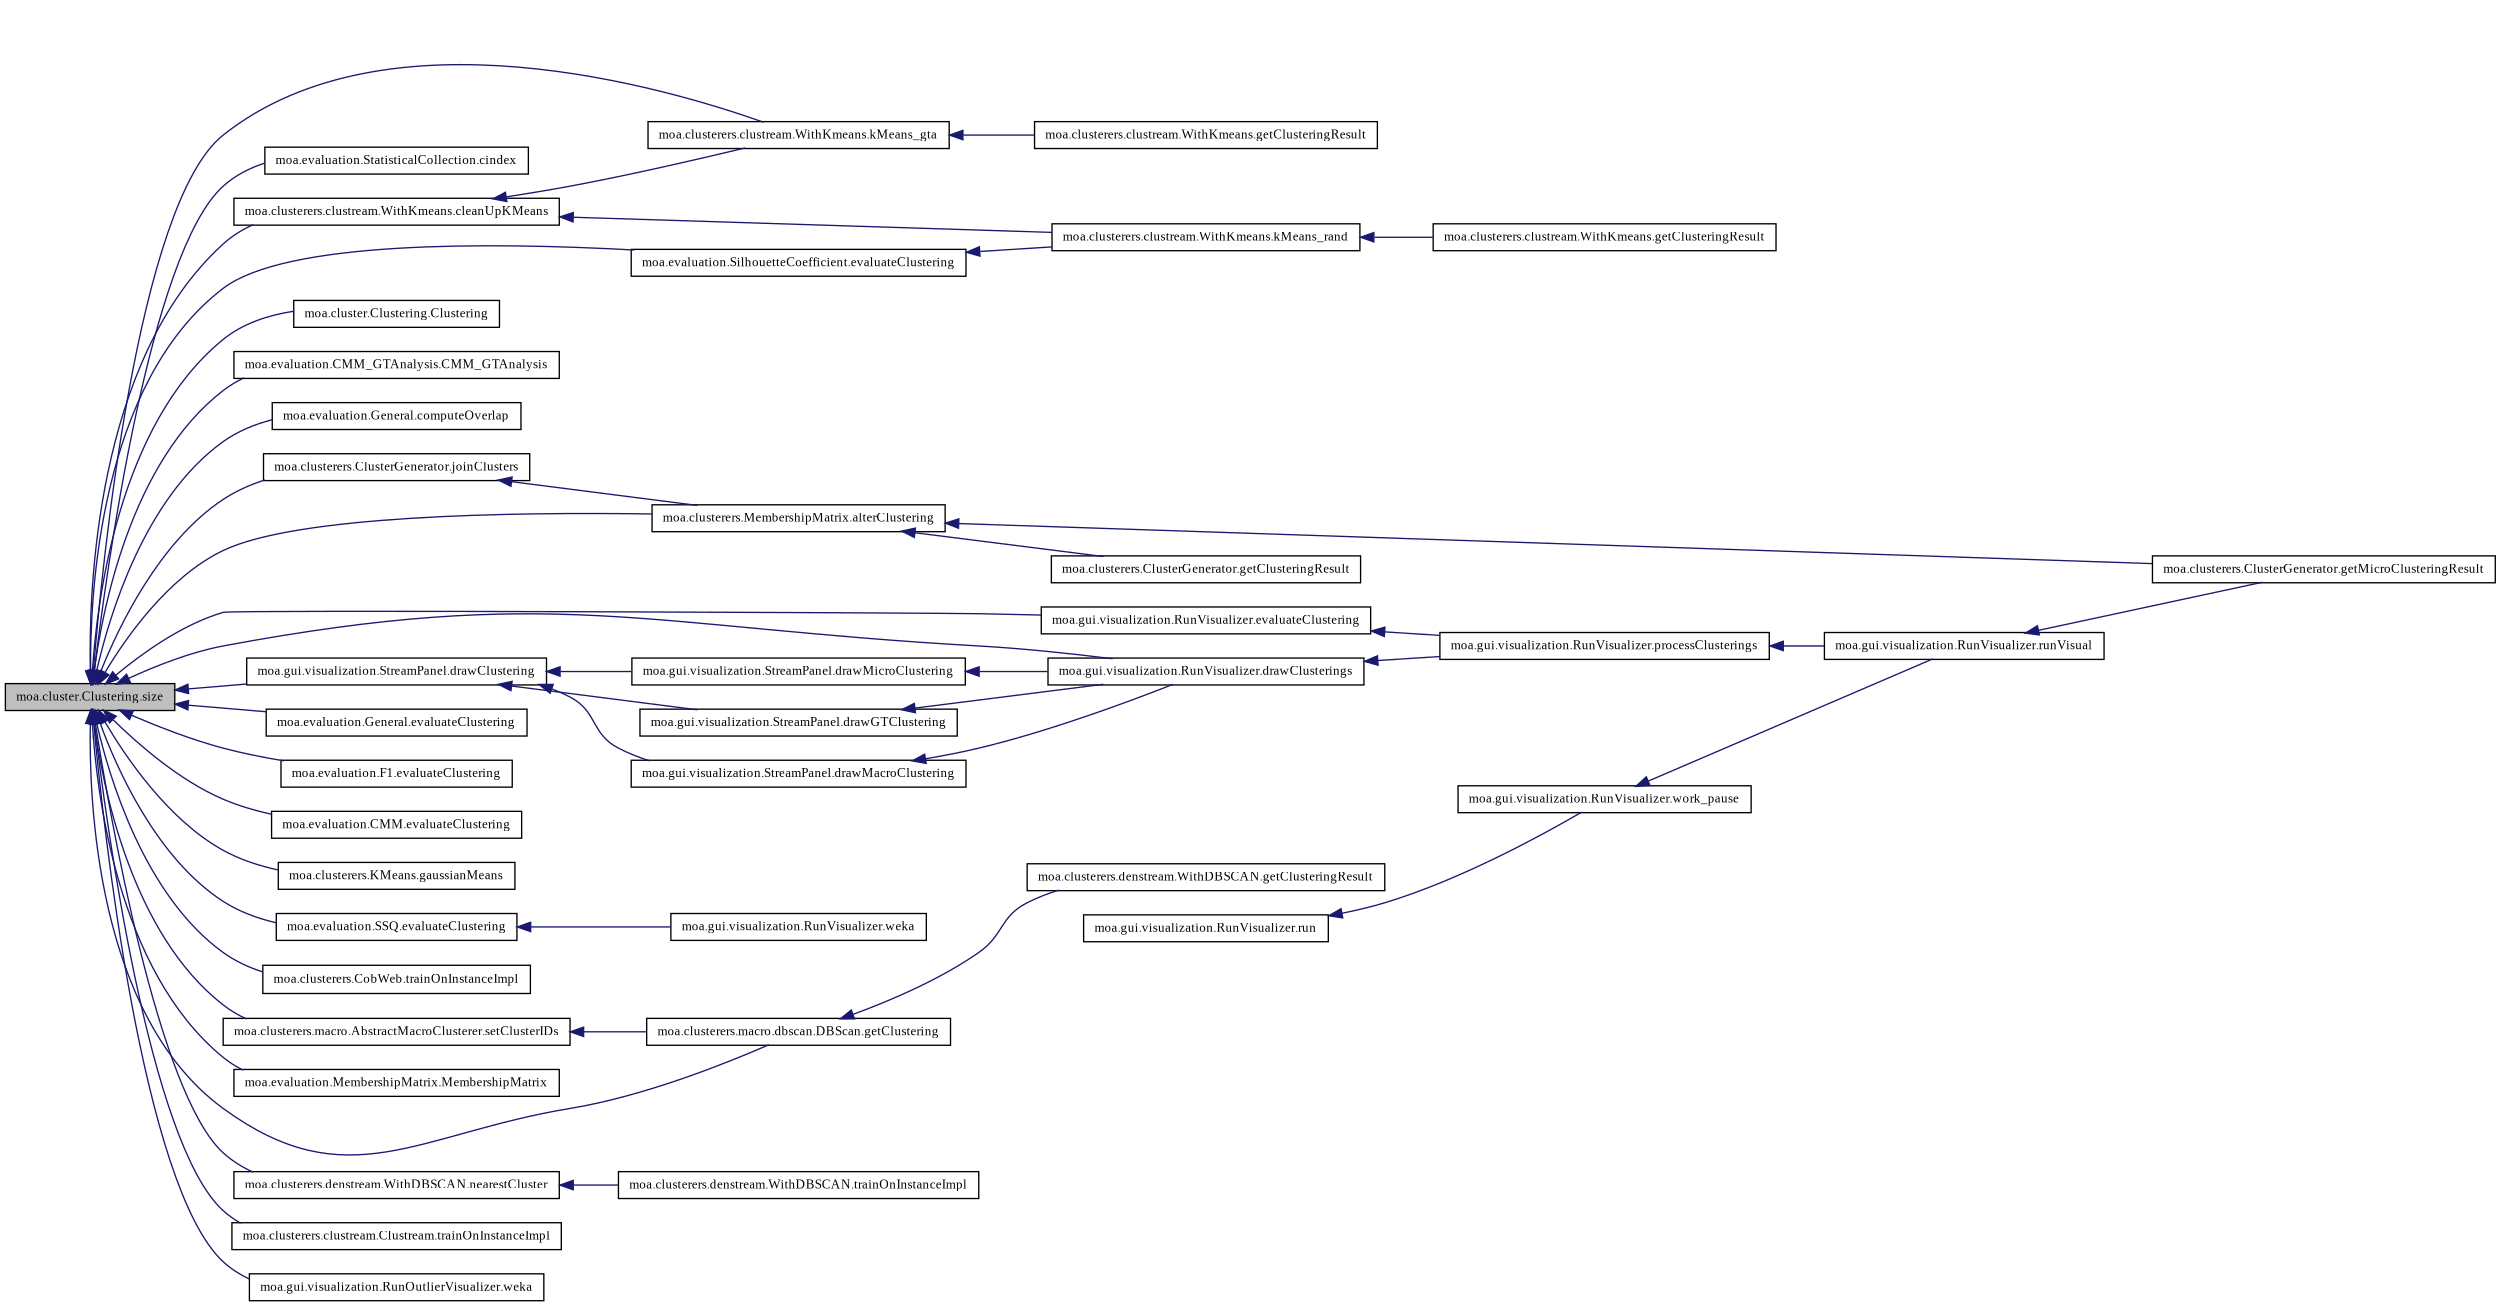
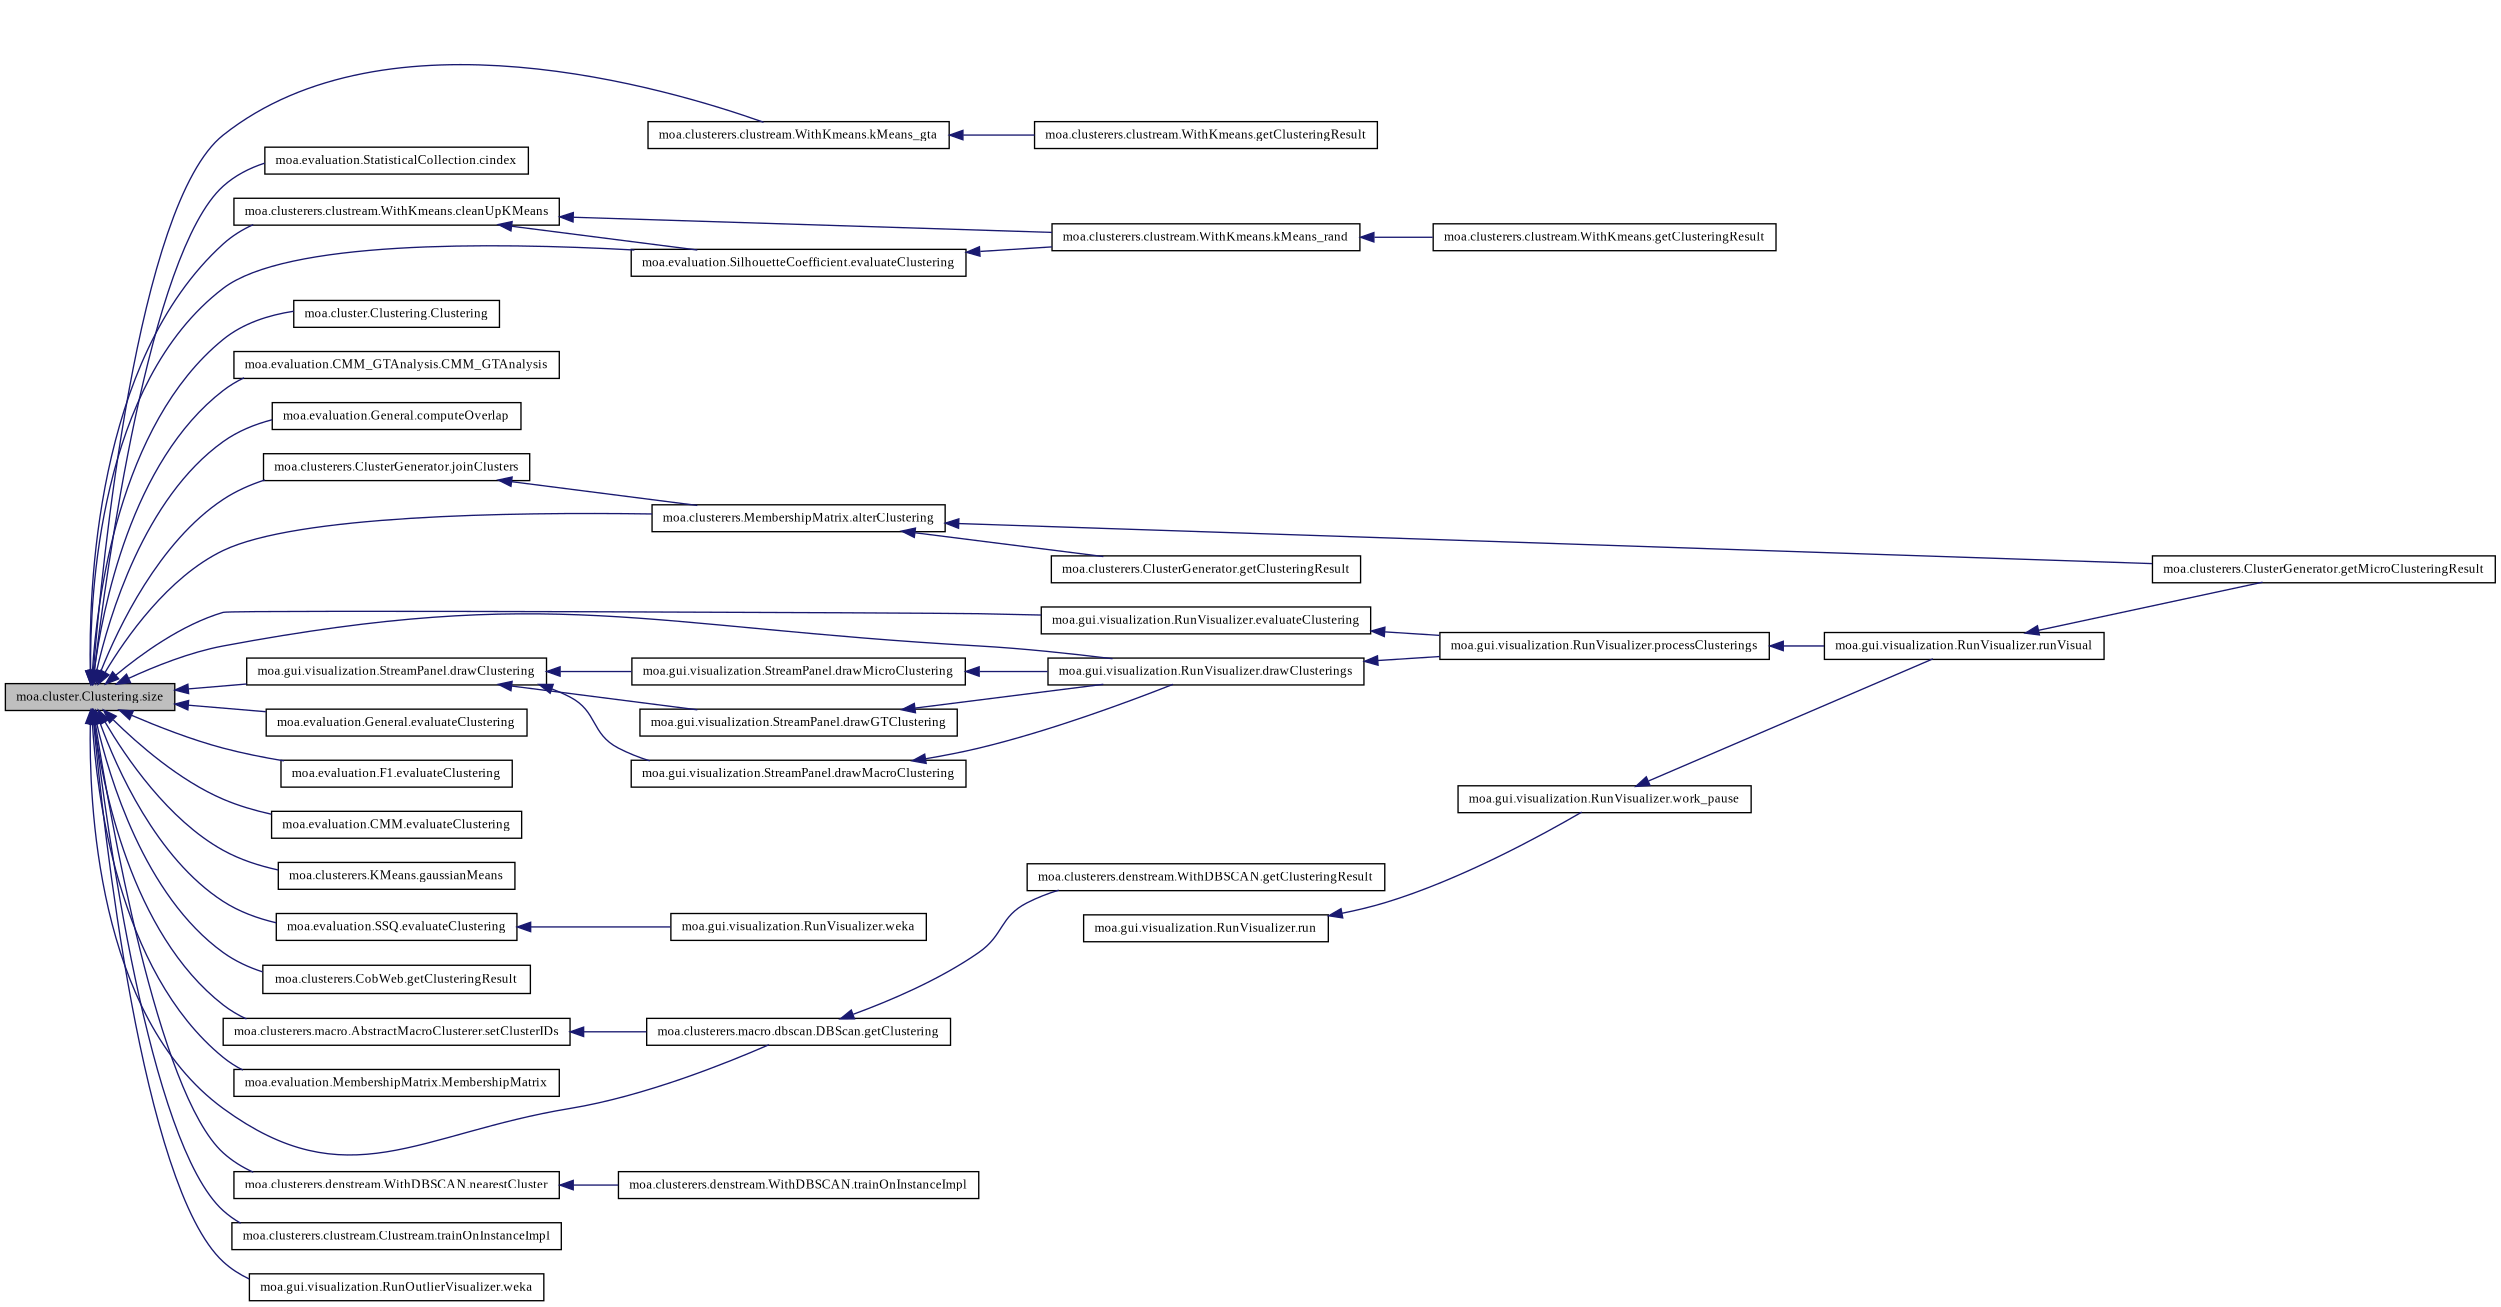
edge "moa.clusterers.clustream.WithKmeans.kMeans_gta" -> "moa.clusterers.clustream.WithKmeans.cleanUpKMeans": now "moa.evaluation.SilhouetteCoefficient.evaluateClustering" -> "moa.clusterers.clustream.WithKmeans.cleanUpKMeans"
node "moa.clusterers.CobWeb.trainOnInstanceImpl": label "moa.clusterers.CobWeb.trainOnInstanceImpl" -> "moa.clusterers.CobWeb.getClusteringResult"
